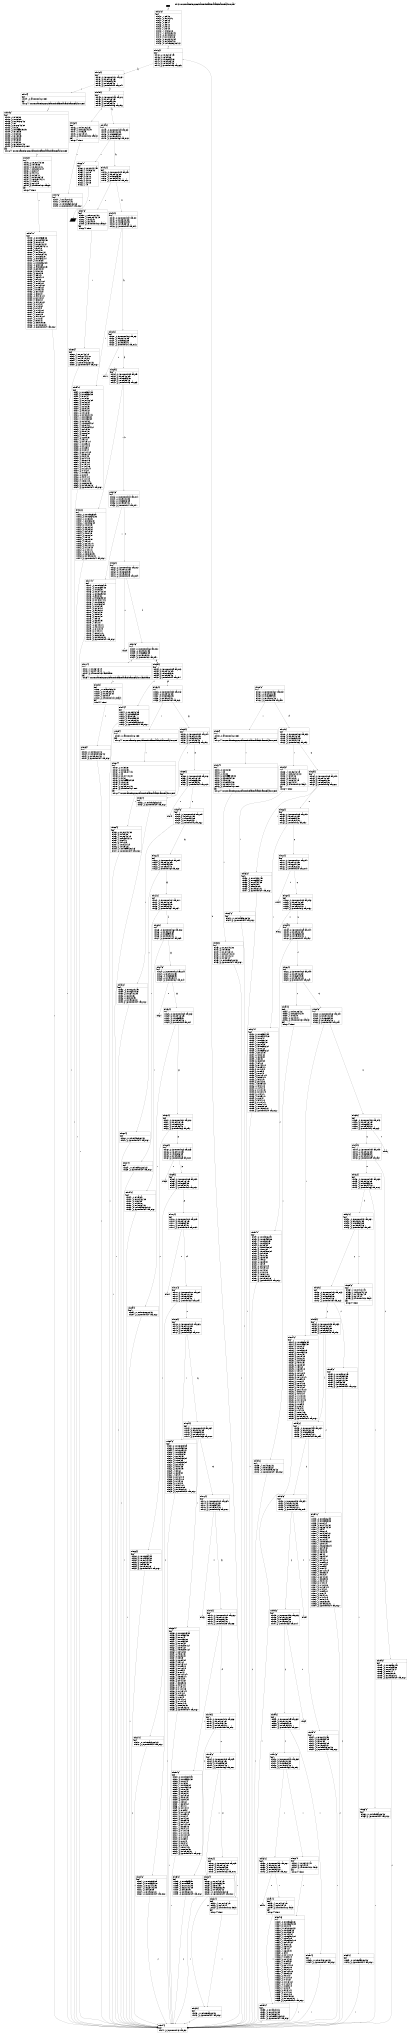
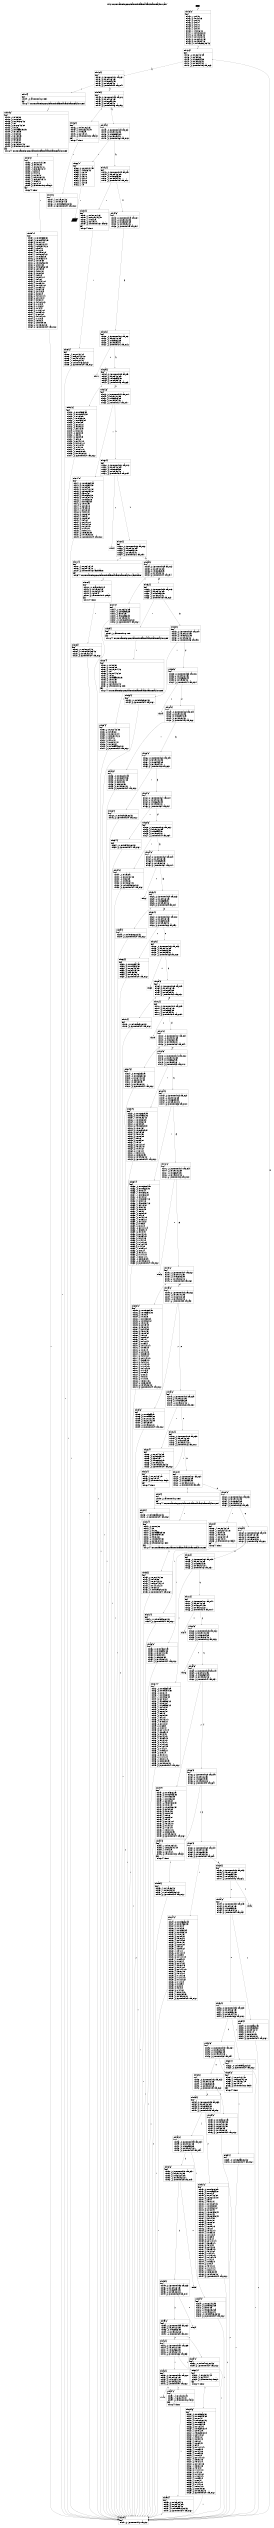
node "0x401ff4 [172]": removed
edge "0x4017e6 [28]" -> "0x40243e [15]": now "0x4017e6 [28]" -> "0x401802 [28]"
